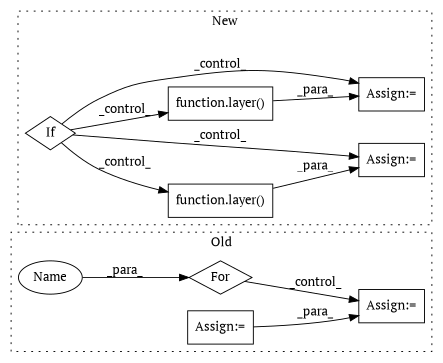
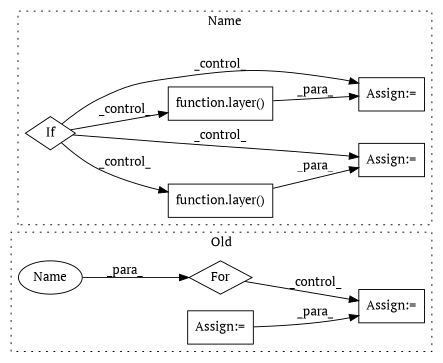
cluster "New": label "New" -> "Name"
